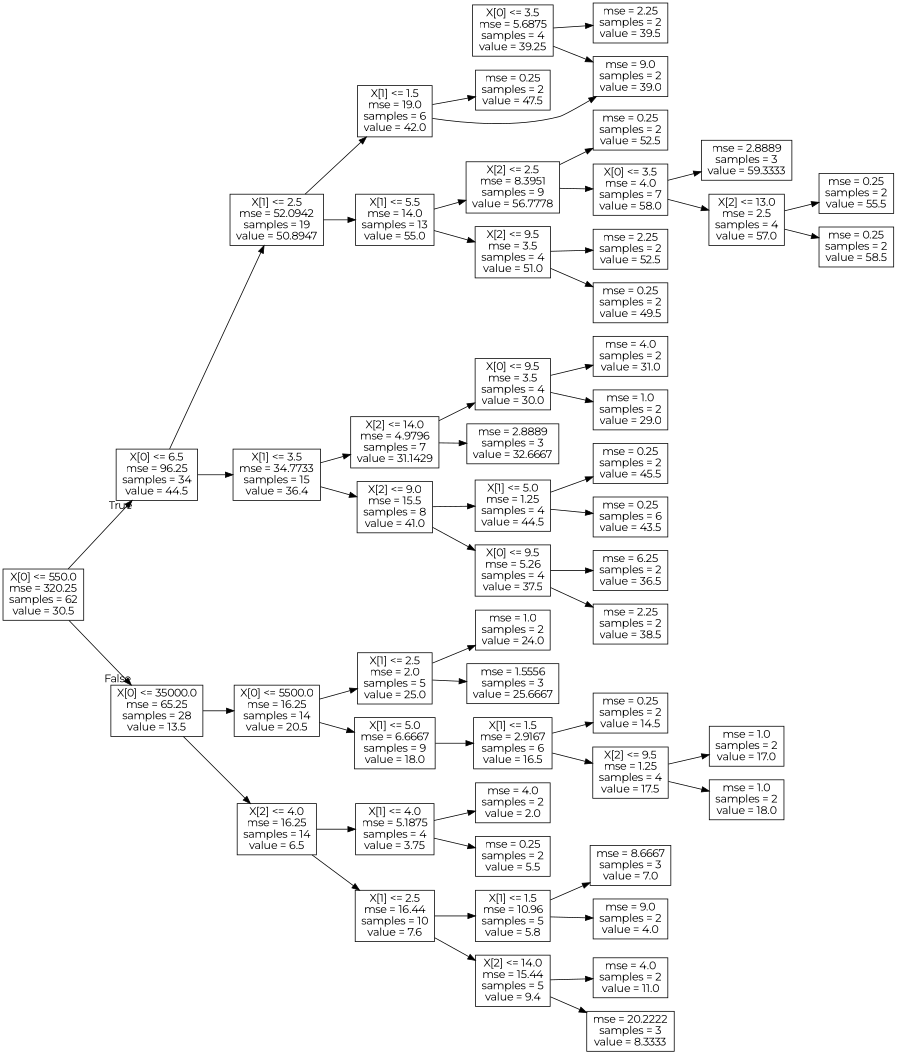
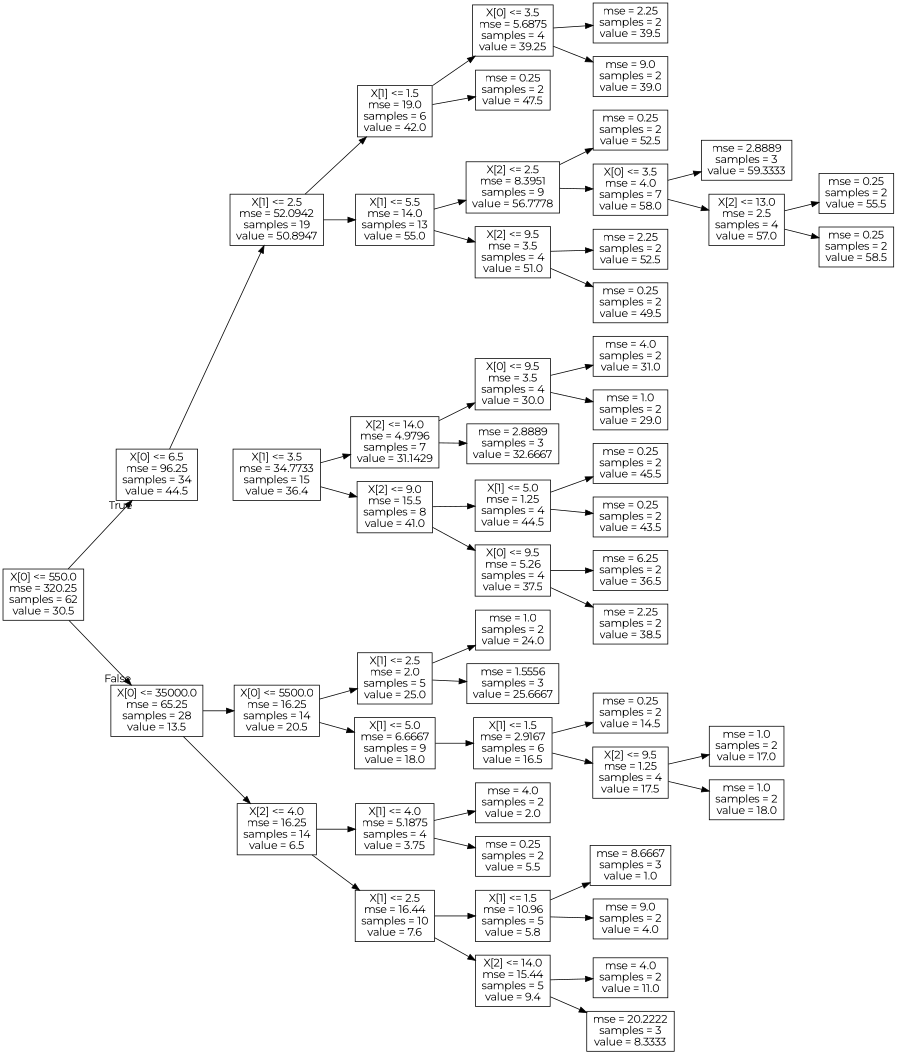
edge "X[1] <= 1.5 mse = 19.0 samples = 6 value = 42.0" -> "mse = 9.0 samples = 2 value = 39.0": now "X[1] <= 1.5 mse = 19.0 samples = 6 value = 42.0" -> "X[0] <= 3.5 mse = 5.6875 samples = 4 value = 39.25"
edge "X[0] <= 6.5 mse = 96.25 samples = 34 value = 44.5" -> "X[1] <= 3.5 mse = 34.7733 samples = 15 value = 36.4": removed
node "mse = 0.25 samples = 6 value = 43.5": label "mse = 0.25 samples = 6 value = 43.5" -> "mse = 0.25 samples = 2 value = 43.5"
node "mse = 8.6667 samples = 3 value = 7.0": label "mse = 8.6667 samples = 3 value = 7.0" -> "mse = 8.6667 samples = 3 value = 1.0"
